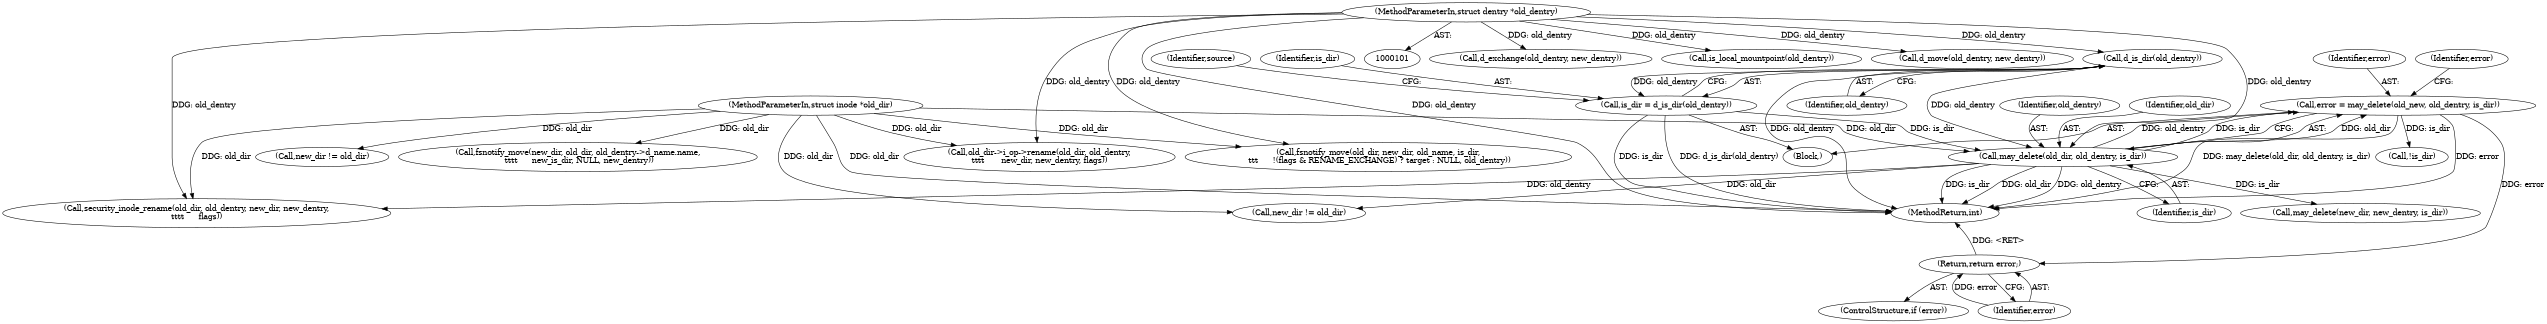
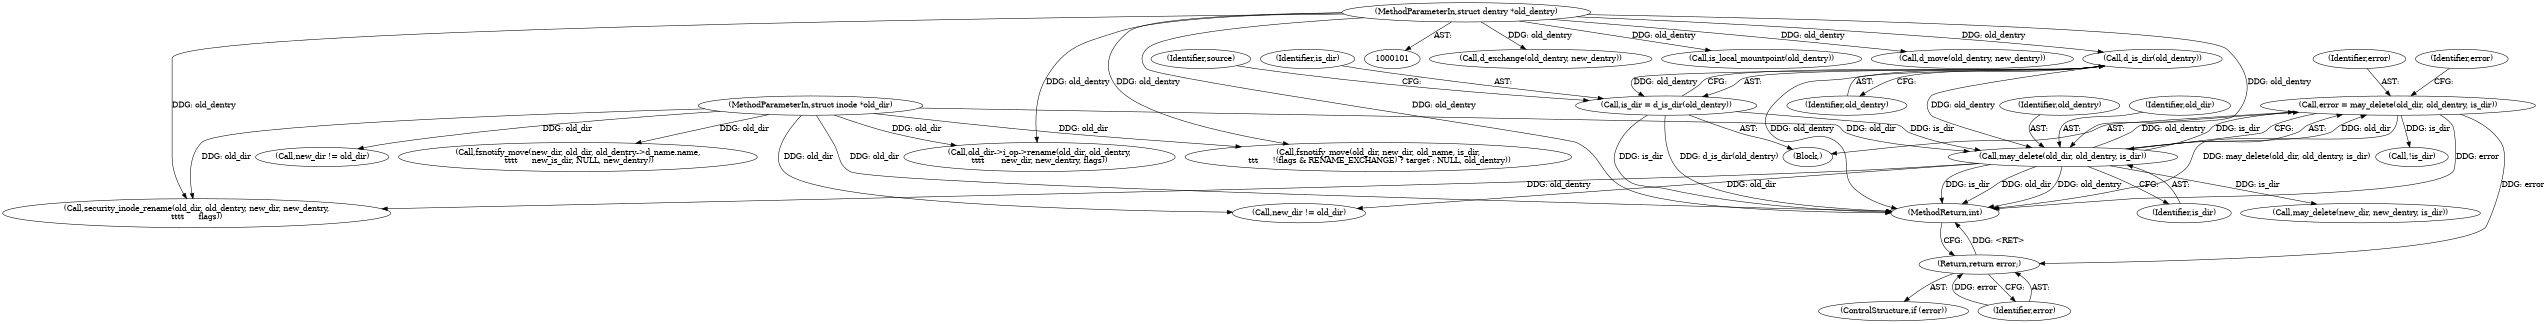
node "(Call,error = may_delete(old_new, old_dentry, is_dir))": label "(Call,error = may_delete(old_new, old_dentry, is_dir))" -> "(Call,error = may_delete(old_dir, old_dentry, is_dir))"
edge "(MethodReturn,int)" -> "(Return,return error;)": added, label "CFG:"
